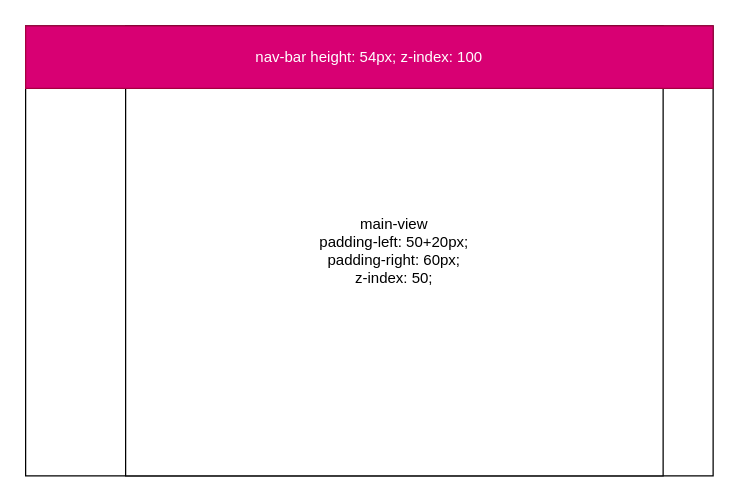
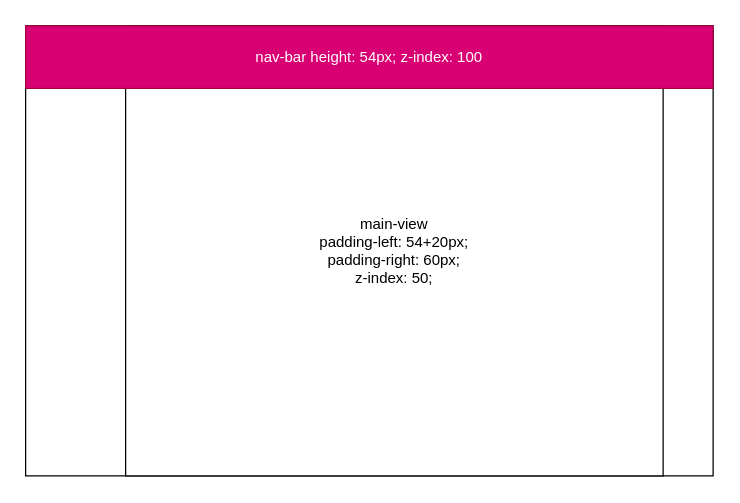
node "main-view padding-left: 50+20px; padding-right: 60px; z-index: 50;": label "main-view padding-left: 50+20px; padding-right: 60px; z-index: 50;" -> "main-view padding-left: 54+20px; padding-right: 60px; z-index: 50;"
